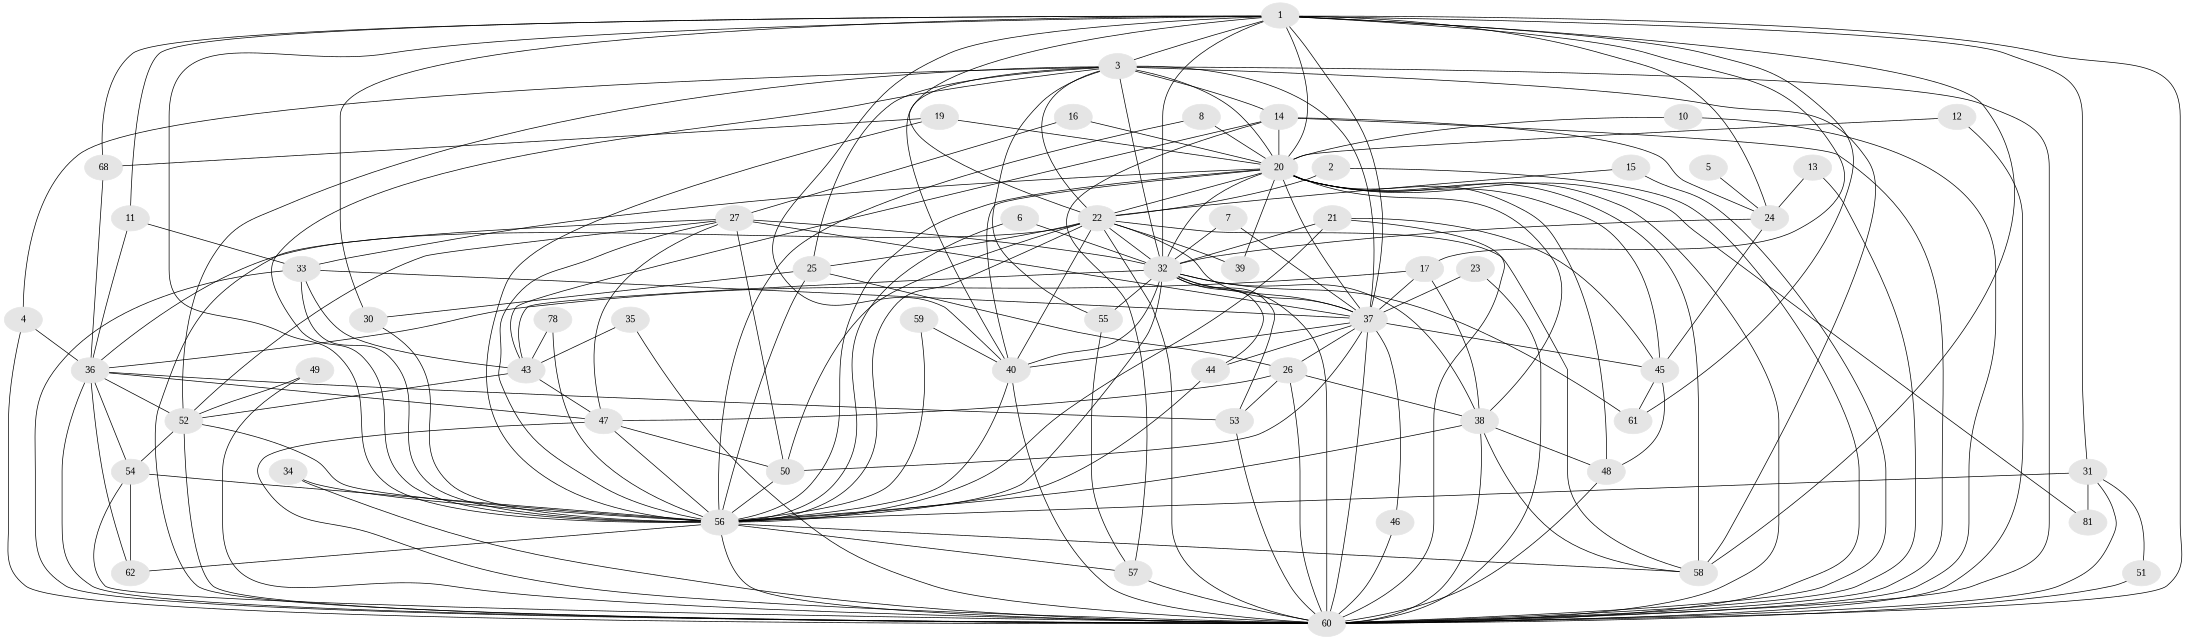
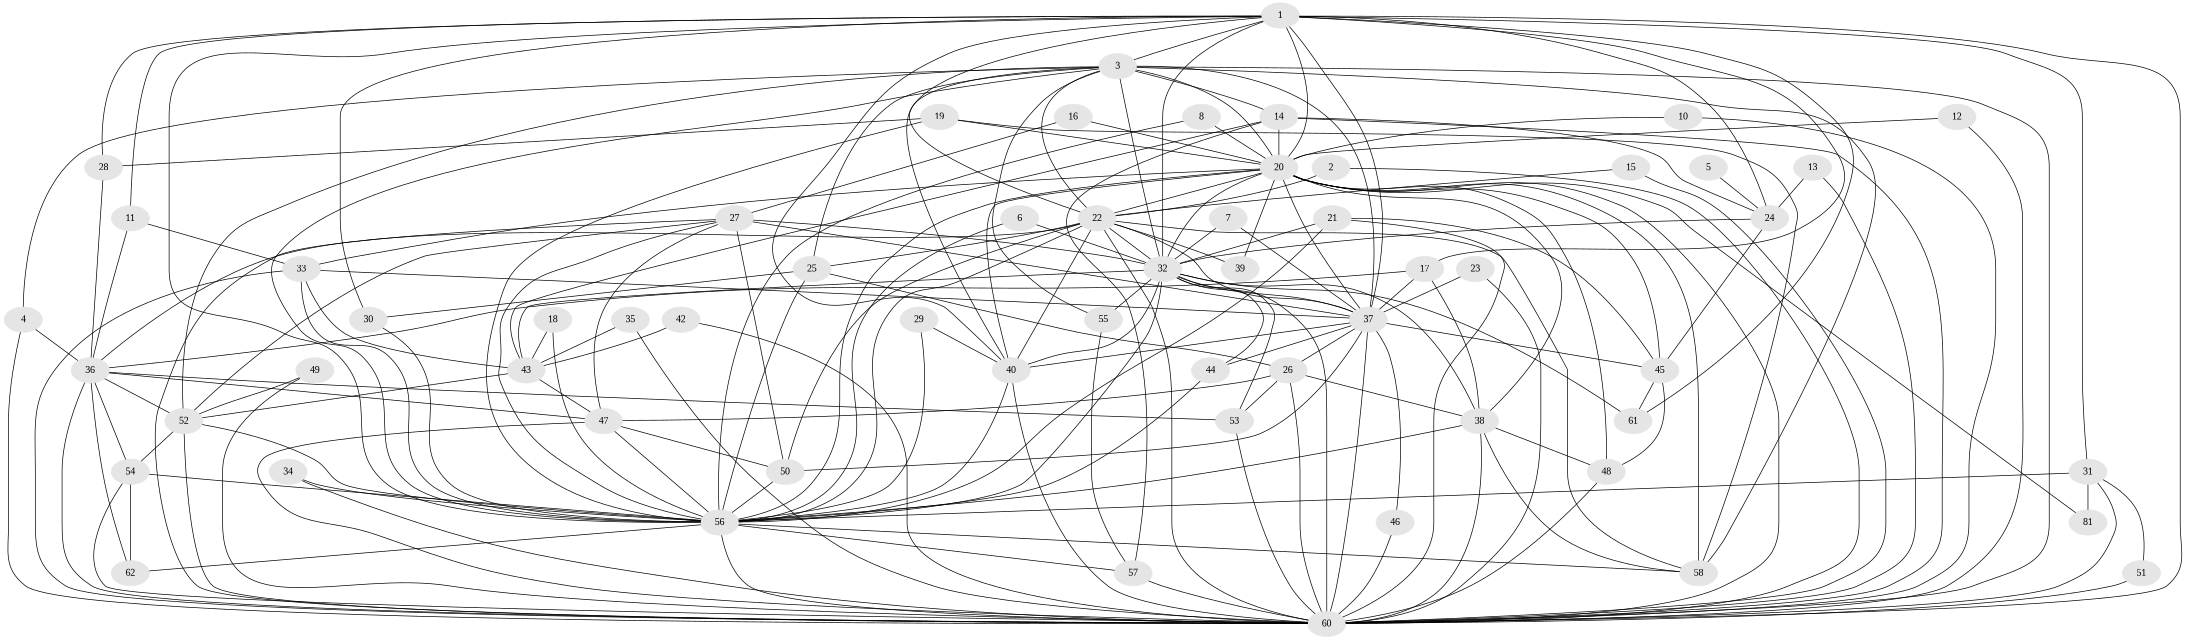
edge "1" -- "58": now "19" -- "58"
node "68": label "68" -> "28"
node "78": label "78" -> "18"
node "42": added
node "59": label "59" -> "29"
